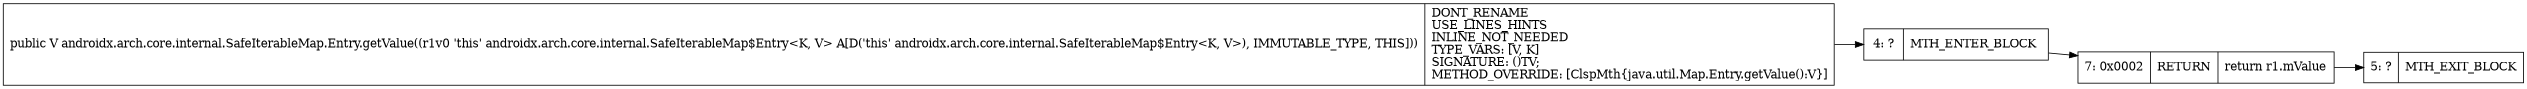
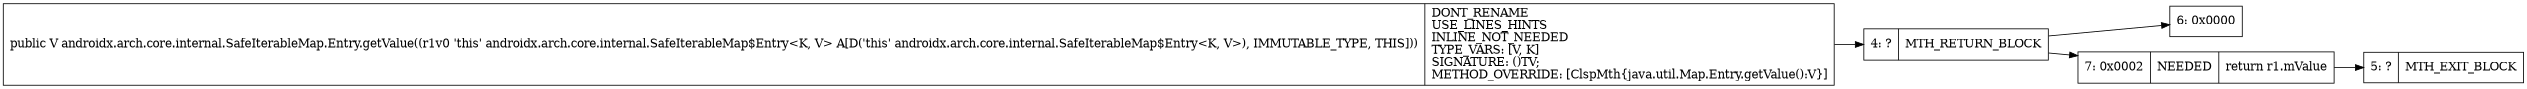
node "6: 0x0000": added
node "4: ?": text "MTH_ENTER_BLOCK" -> "MTH_RETURN_BLOCK"
node "7: 0x0002": text "RETURN" -> "NEEDED"
